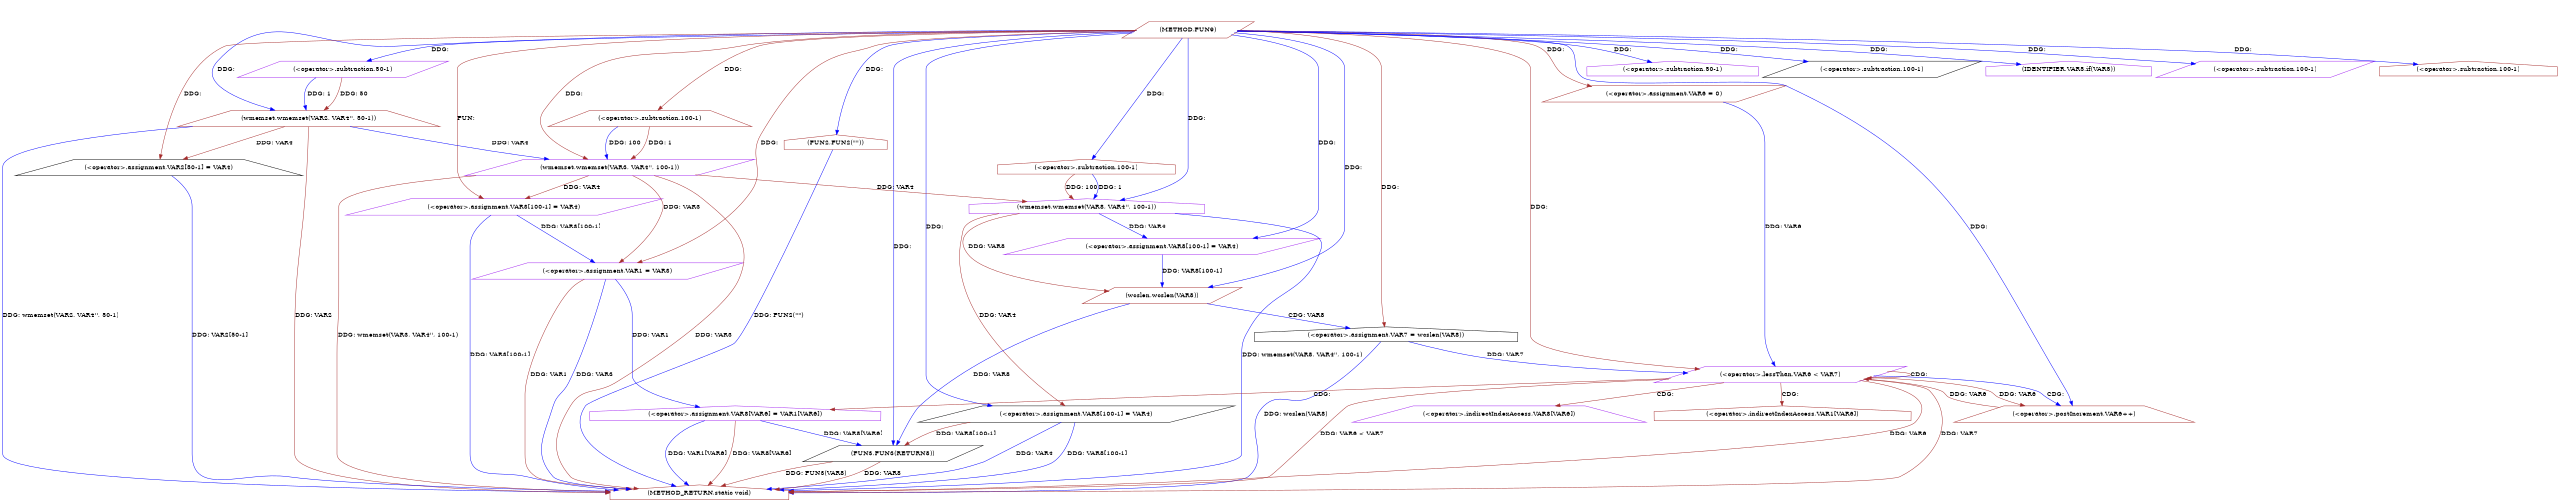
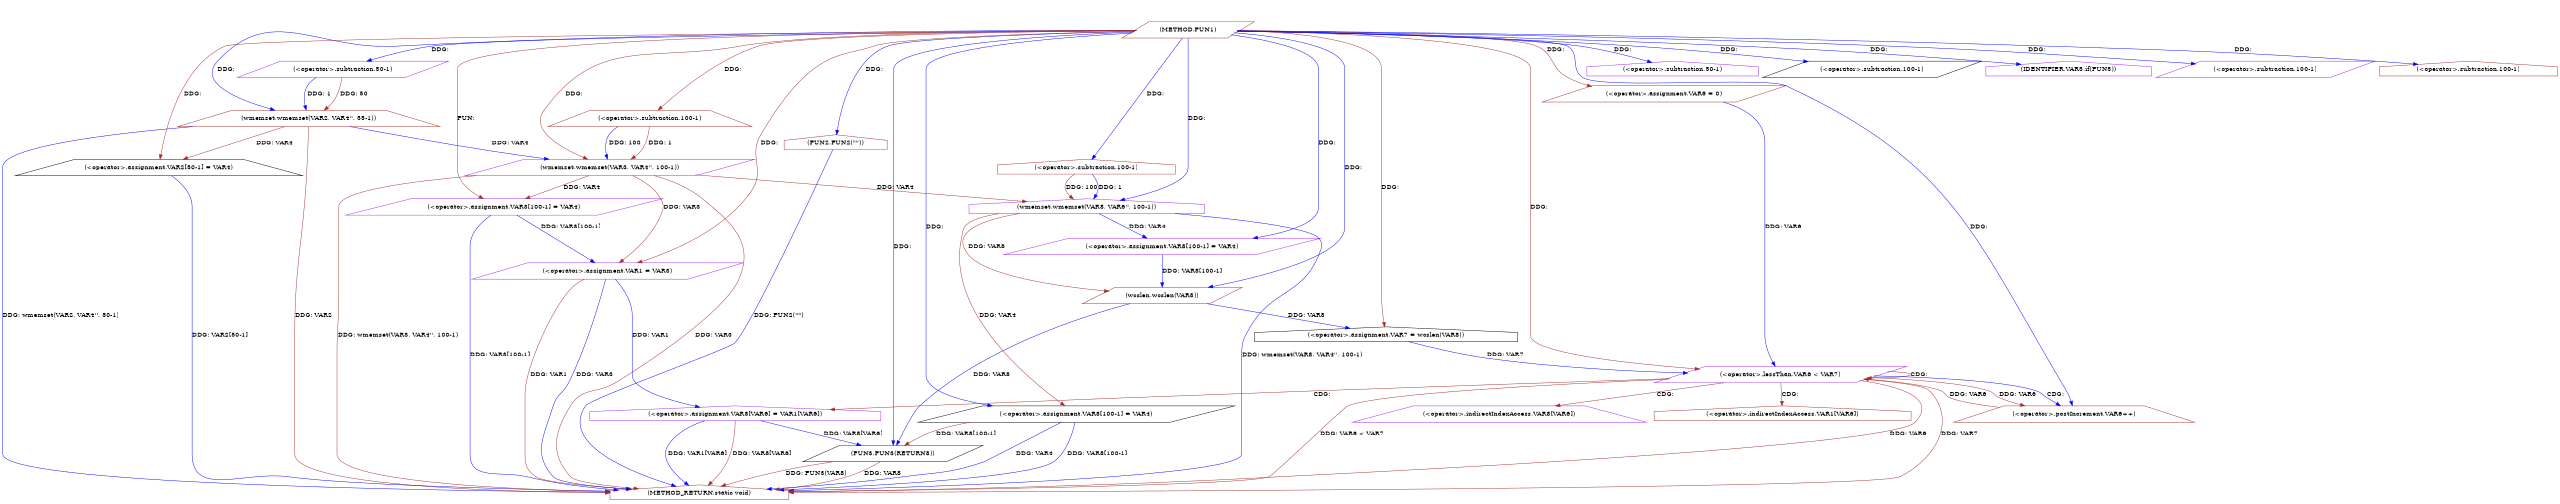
node "(METHOD,FUN9)": label "(METHOD,FUN9)" -> "(METHOD,FUN1)"
node "(IDENTIFIER,VAR5,if(VAR5))": label "(IDENTIFIER,VAR5,if(VAR5))" -> "(IDENTIFIER,VAR5,if(FUN5))"
node "(wmemset,wmemset(VAR2, VAR4'', 50-1))": label "(wmemset,wmemset(VAR2, VAR4'', 50-1))" -> "(wmemset,wmemset(VAR2, VAR4'', 55-1))"
node "(wmemset,wmemset(VAR8, VAR4'', 100-1))": label "(wmemset,wmemset(VAR8, VAR4'', 100-1))" -> "(wmemset,wmemset(VAR8, VAR6'', 100-1))"
edge "(wcslen,wcslen(VAR8))" -> "(<operator>.assignment,VAR7 = wcslen(VAR8))": label "CDG: VAR8" -> "DDG: VAR8"
edge "(<operator>.assignment,VAR7 = wcslen(VAR8))" -> "(METHOD_RETURN,static void)": removed, label "DDG: wcslen(VAR8)"
